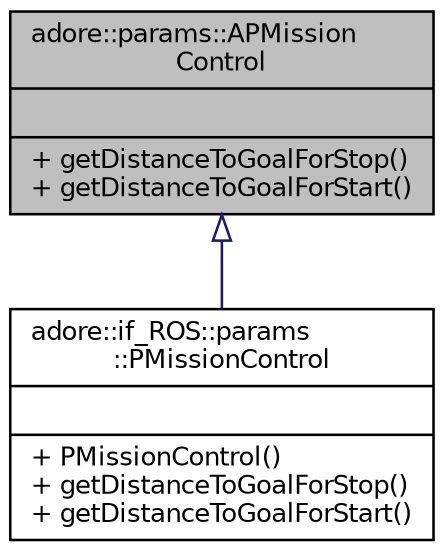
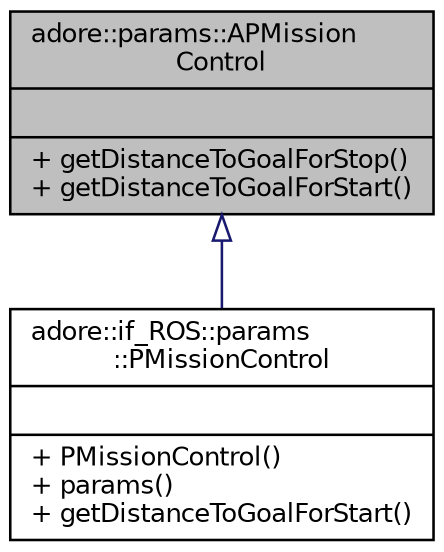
node "adore::if_ROS::params": text "+ getDistanceToGoalForStop()" -> "+ params()"
